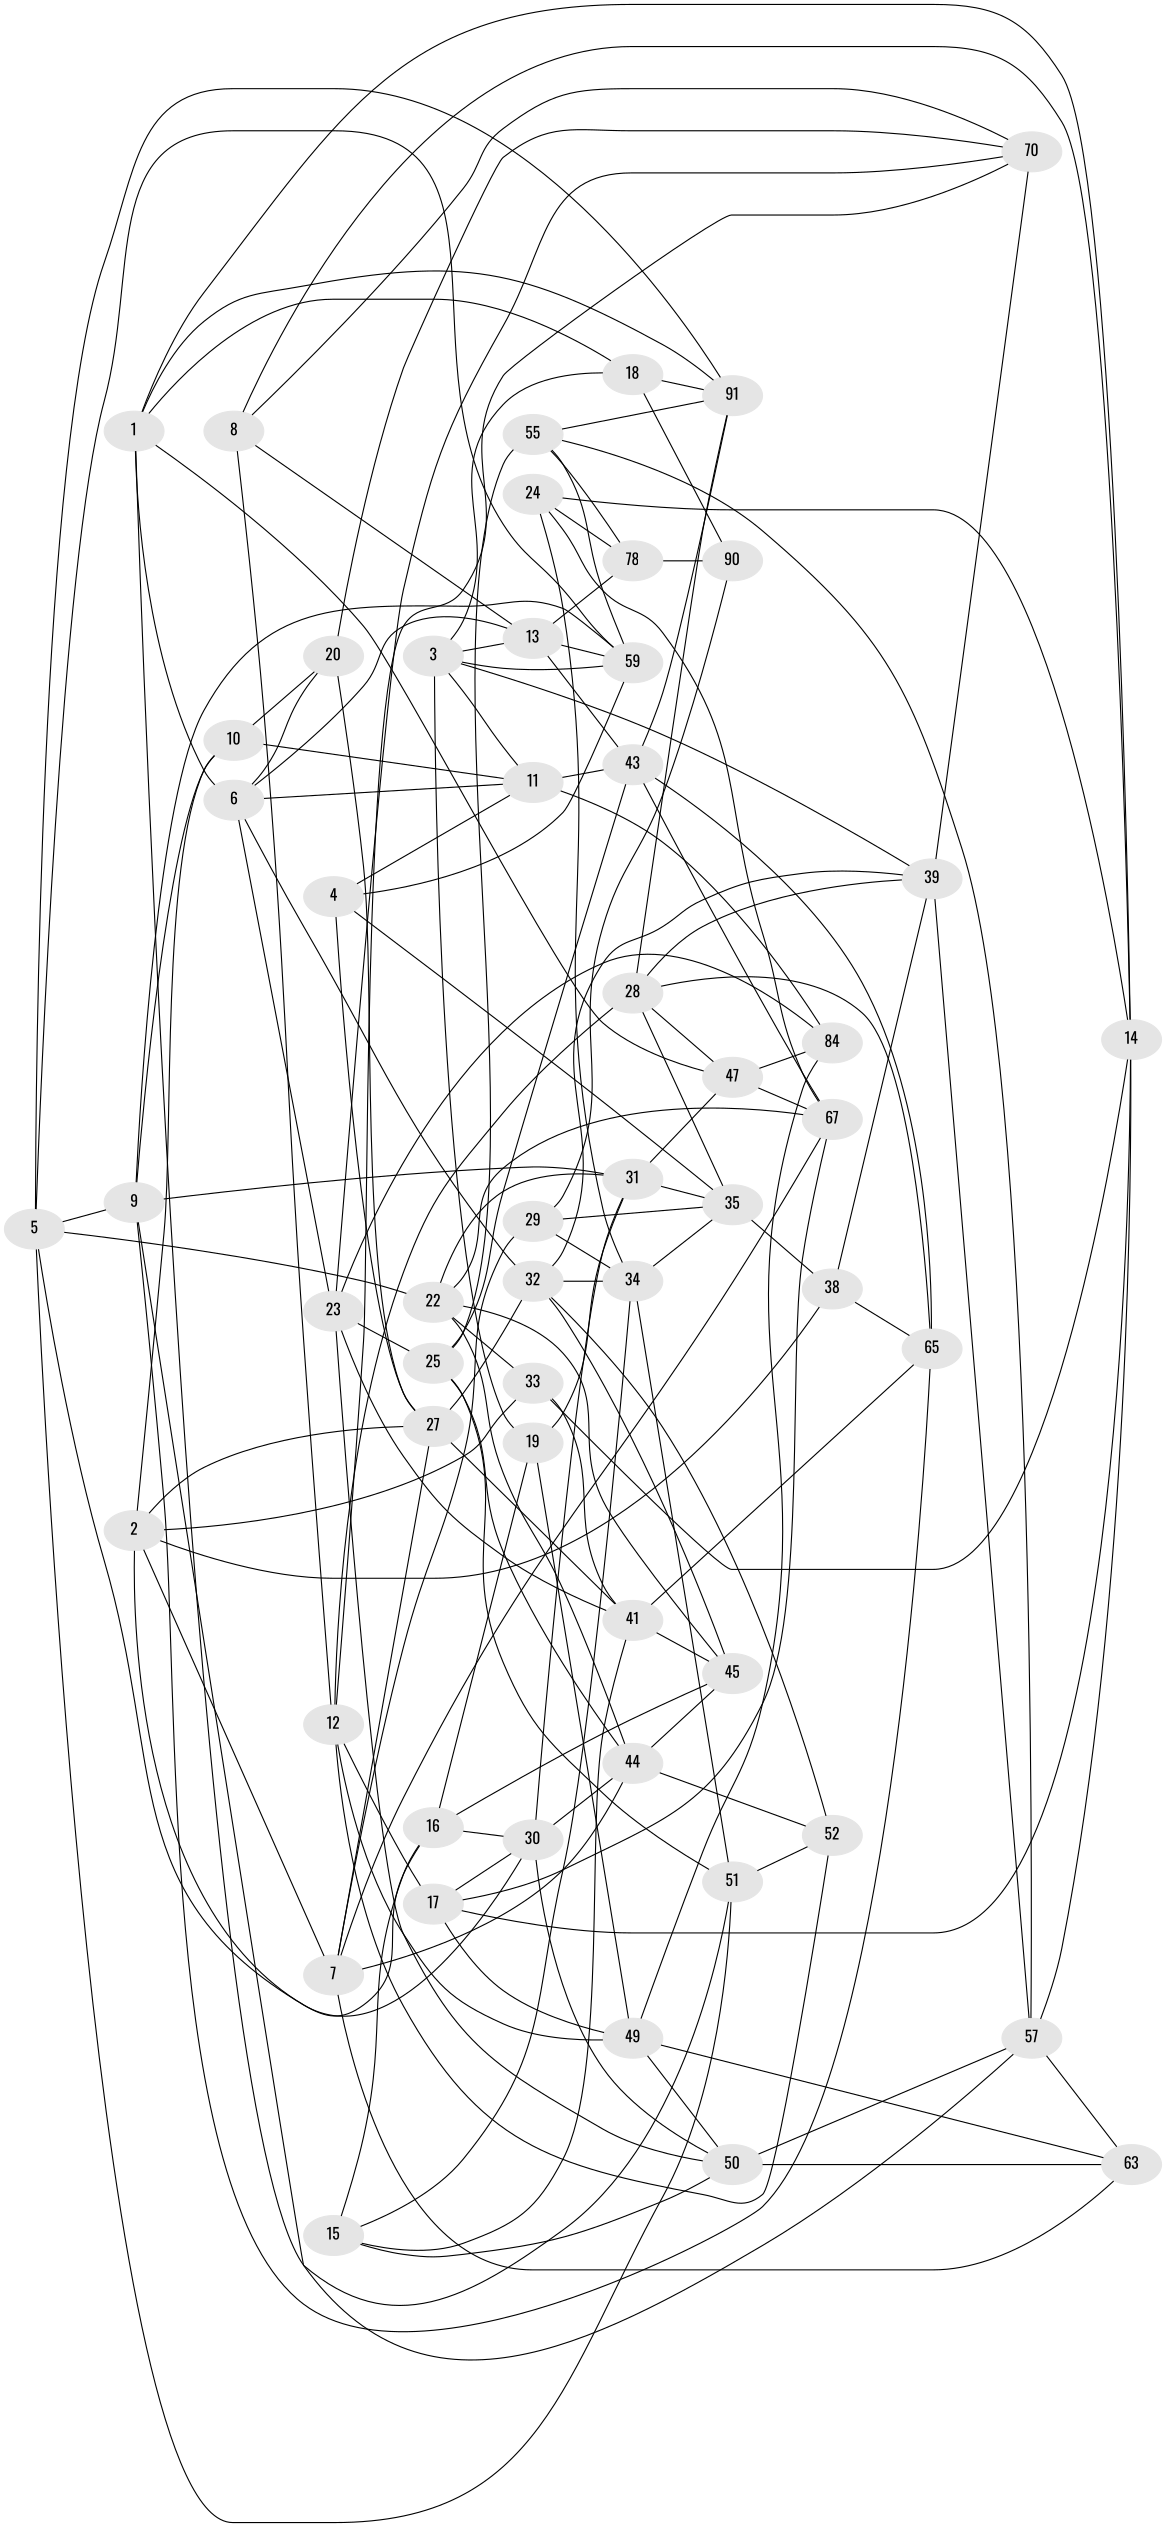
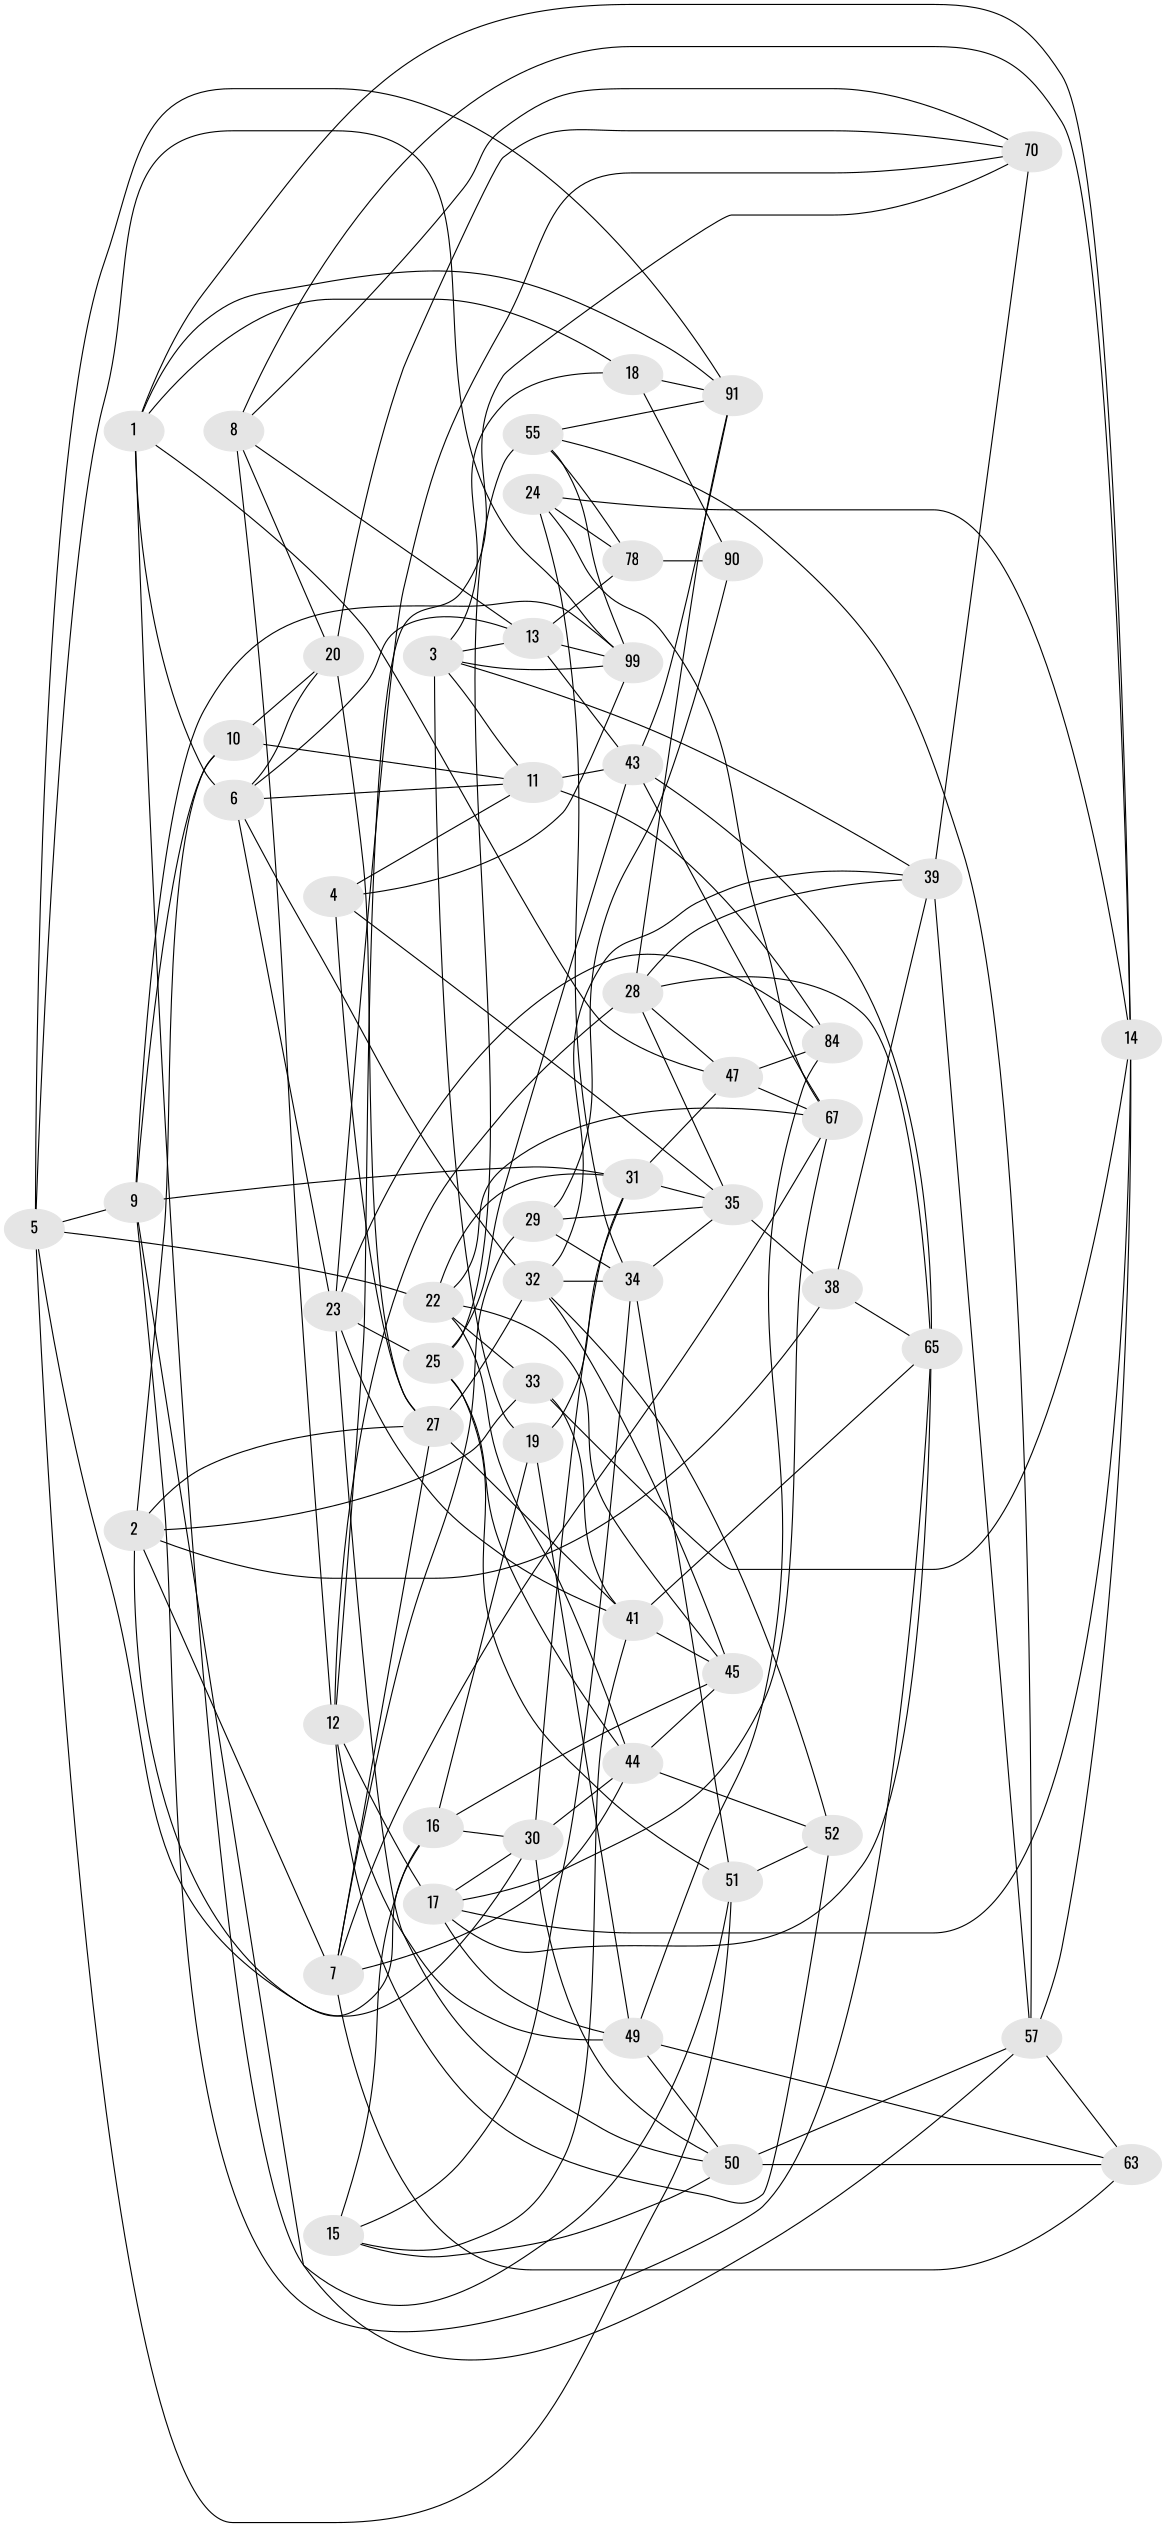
edge "8" -- "20": added
node "59": label "59" -> "99"
edge "65" -- "17": added
